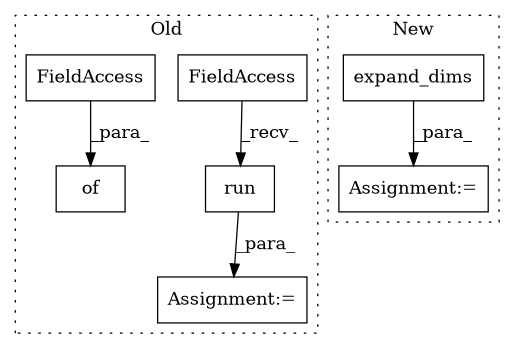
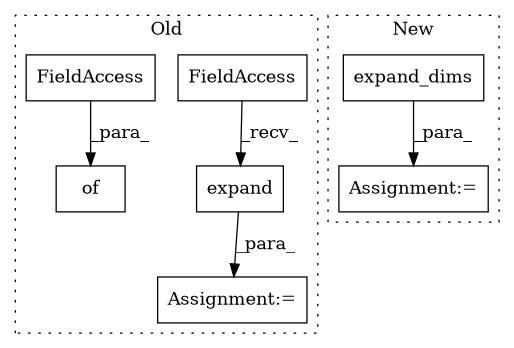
node "run": label "run" -> "expand"
